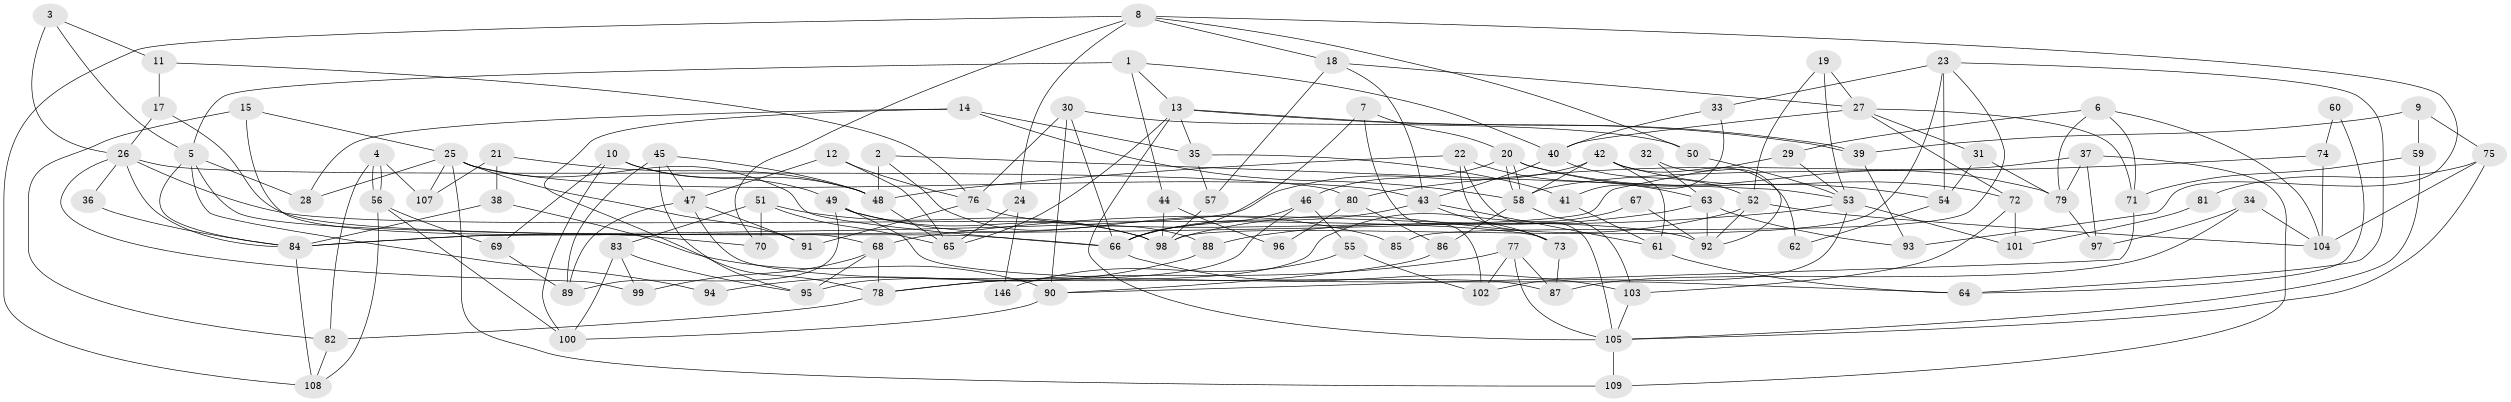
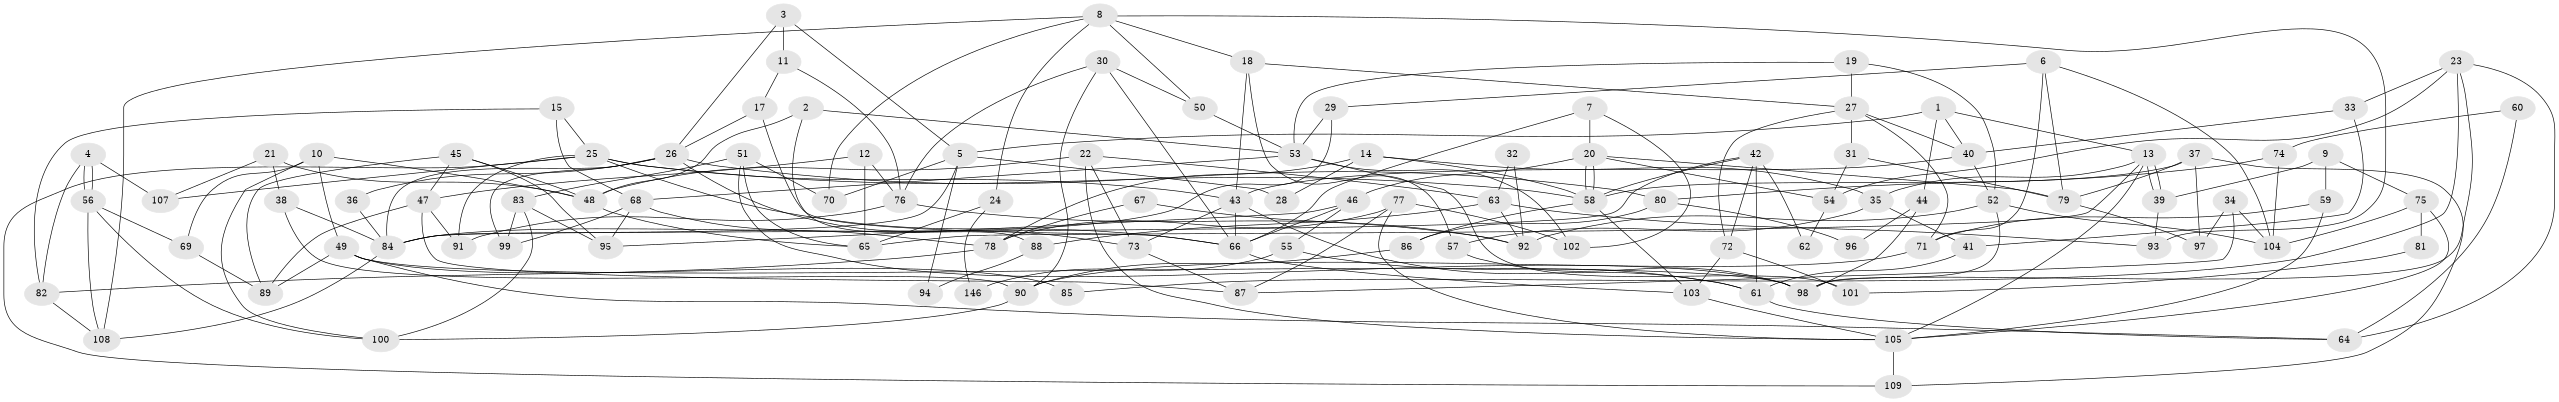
edge "25" -- "28": now "25" -- "58"
edge "55" -- "102": now "55" -- "61"
